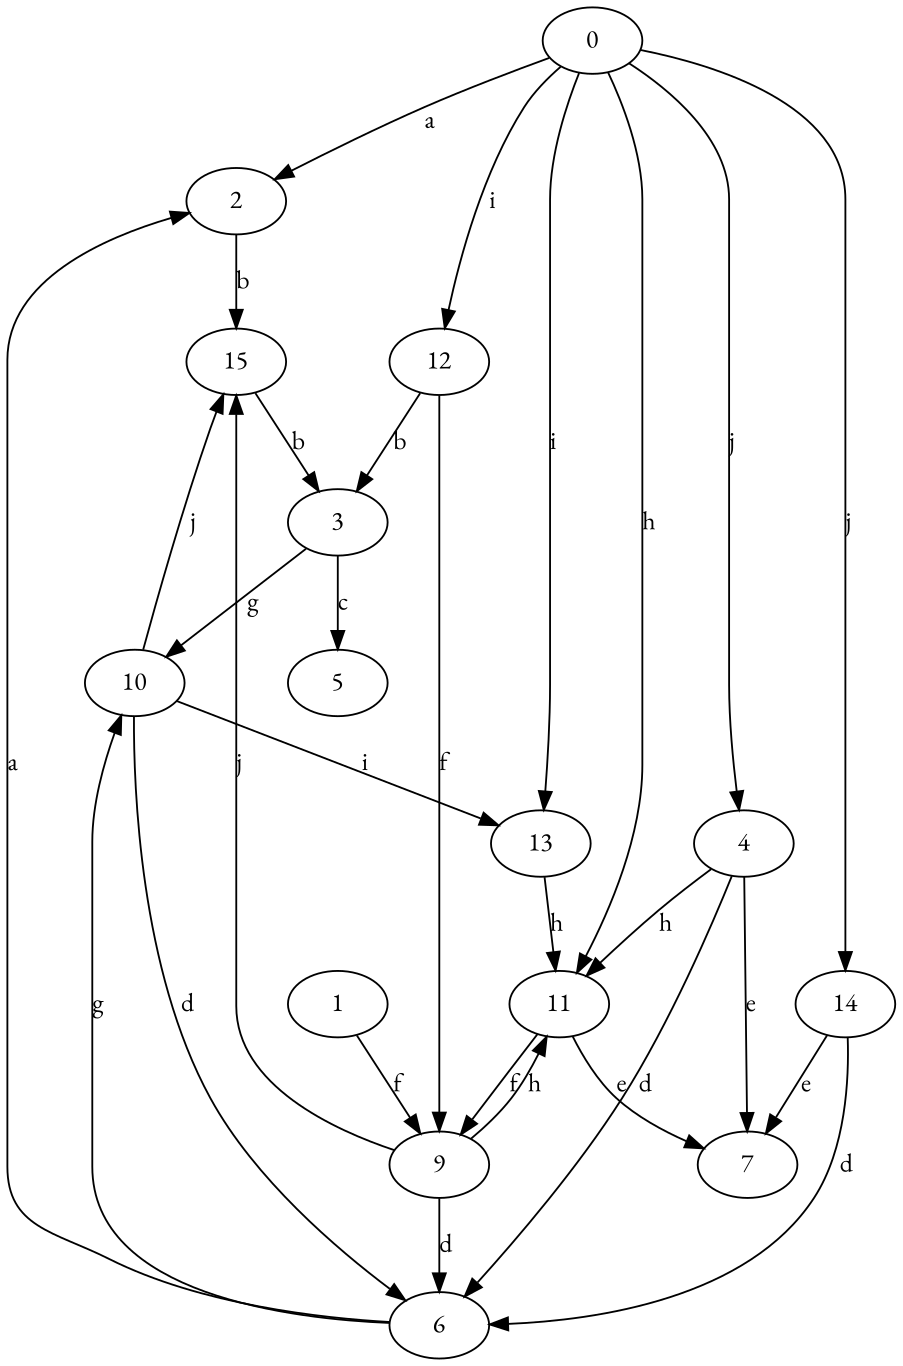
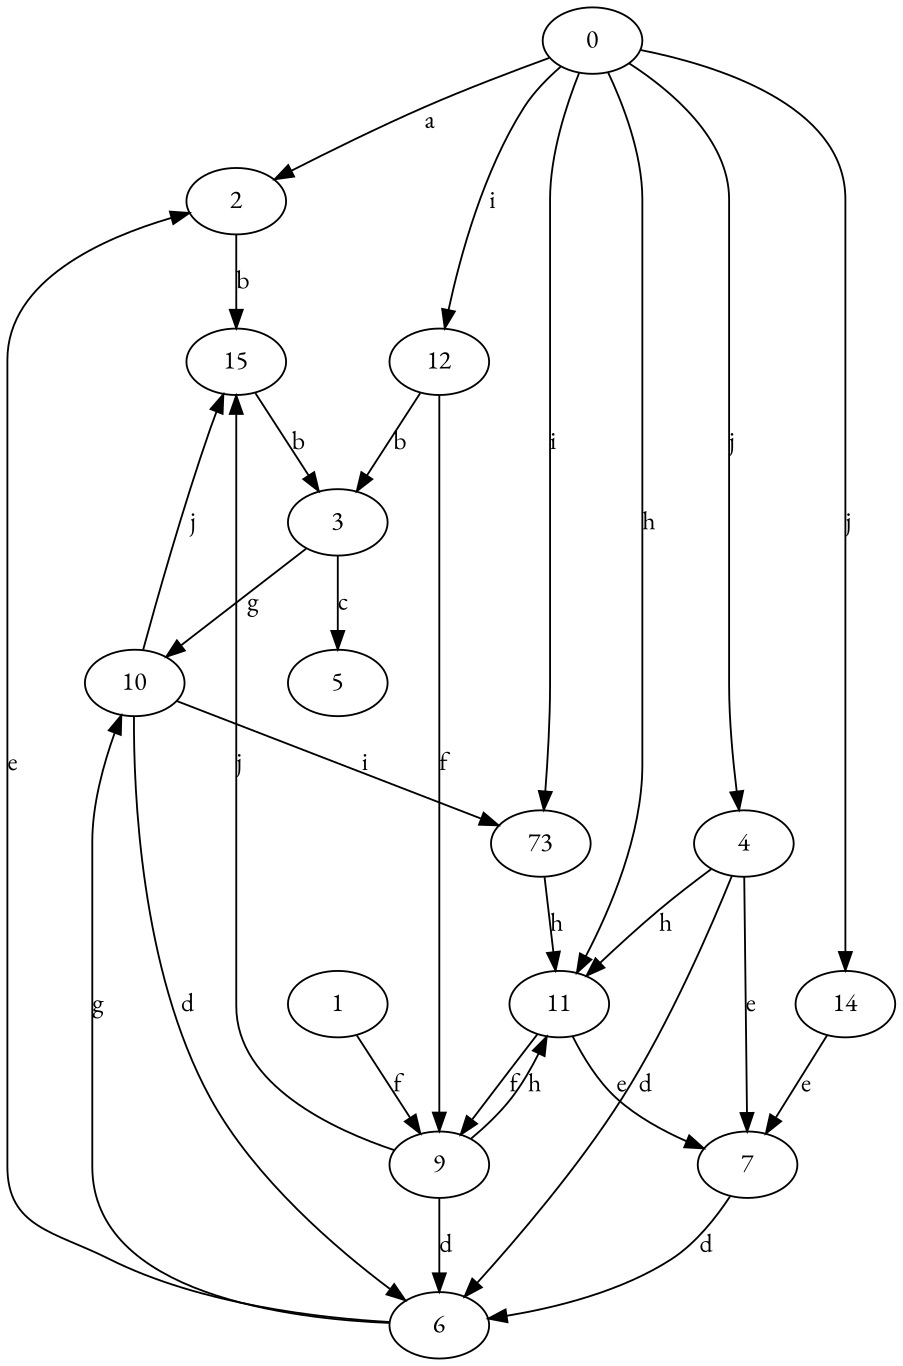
edge "6" -> "2": label "a" -> "e"
node "13": label "13" -> "73"
edge "14" -> "6": now "7" -> "6"
